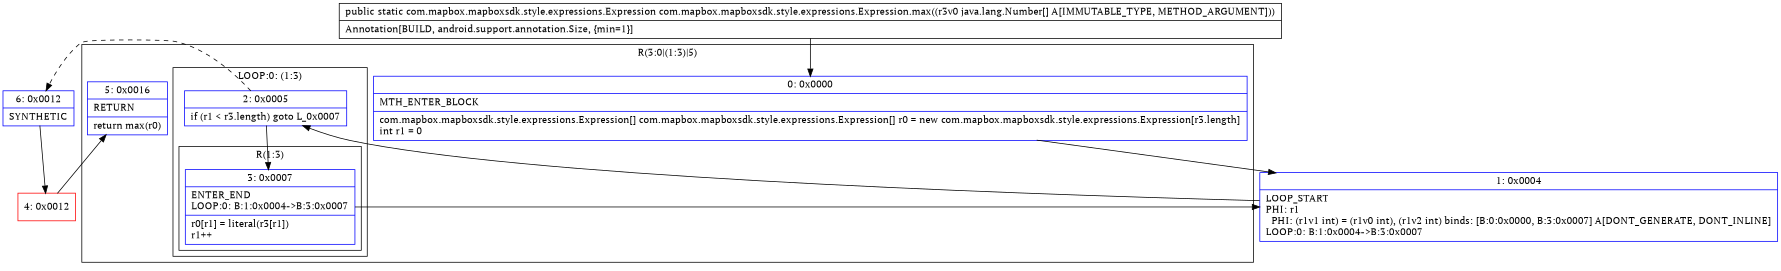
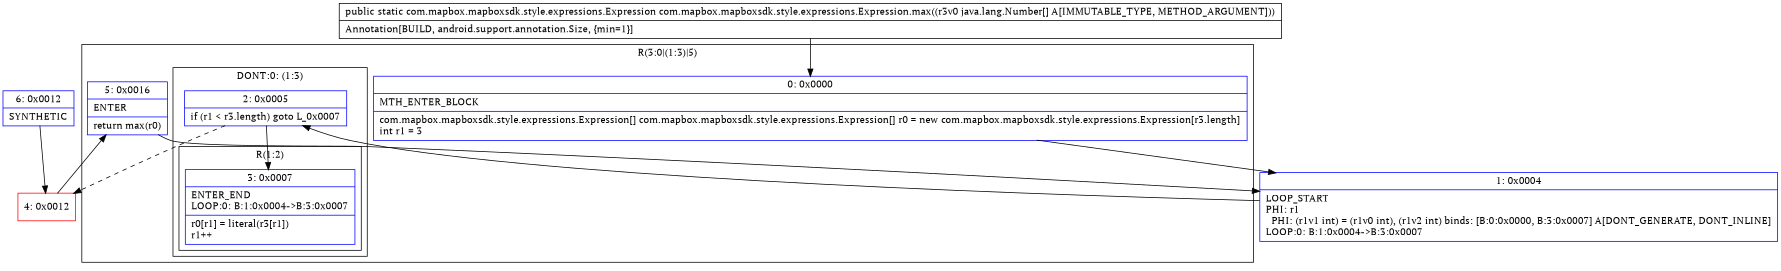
edge "2: 0x0005" -> "6: 0x0012": now "2: 0x0005" -> "4: 0x0012"
cluster "LOOP:0: (1:3)": label "LOOP:0: (1:3)" -> "DONT:0: (1:3)"
node "5: 0x0016": text "RETURN" -> "ENTER"
node "0: 0x0000": text "int r1 = 0" -> "int r1 = 3"
cluster "R(1:3)": label "R(1:3)" -> "R(1:2)"
edge "3: 0x0007" -> "1: 0x0004": now "5: 0x0016" -> "1: 0x0004"
